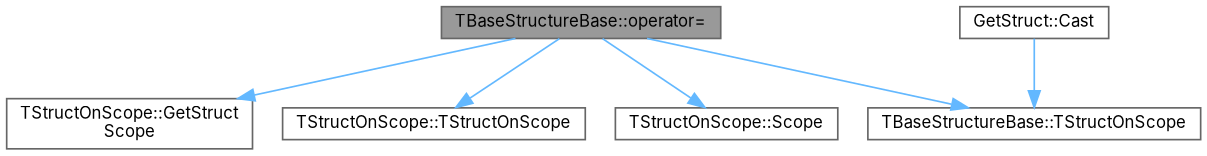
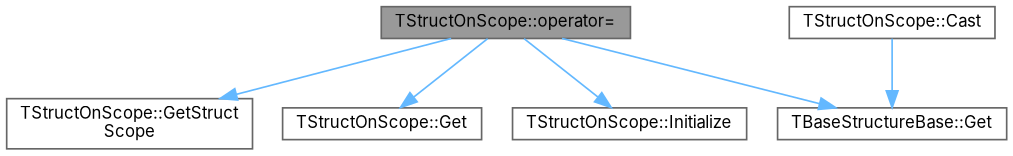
node "TBaseStructureBase::operator=": label "TBaseStructureBase::operator=" -> "TStructOnScope::operator="
node "GetStruct::Cast": label "GetStruct::Cast" -> "TStructOnScope::Cast"
node "TStructOnScope::TStructOnScope": label "TStructOnScope::TStructOnScope" -> "TStructOnScope::Get"
node "TStructOnScope::Scope": label "TStructOnScope::Scope" -> "TStructOnScope::Initialize"
node "TBaseStructureBase::TStructOnScope": label "TBaseStructureBase::TStructOnScope" -> "TBaseStructureBase::Get"
